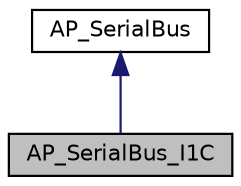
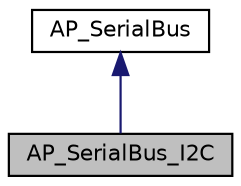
node "AP_SerialBus_I1C": label "AP_SerialBus_I1C" -> "AP_SerialBus_I2C"
